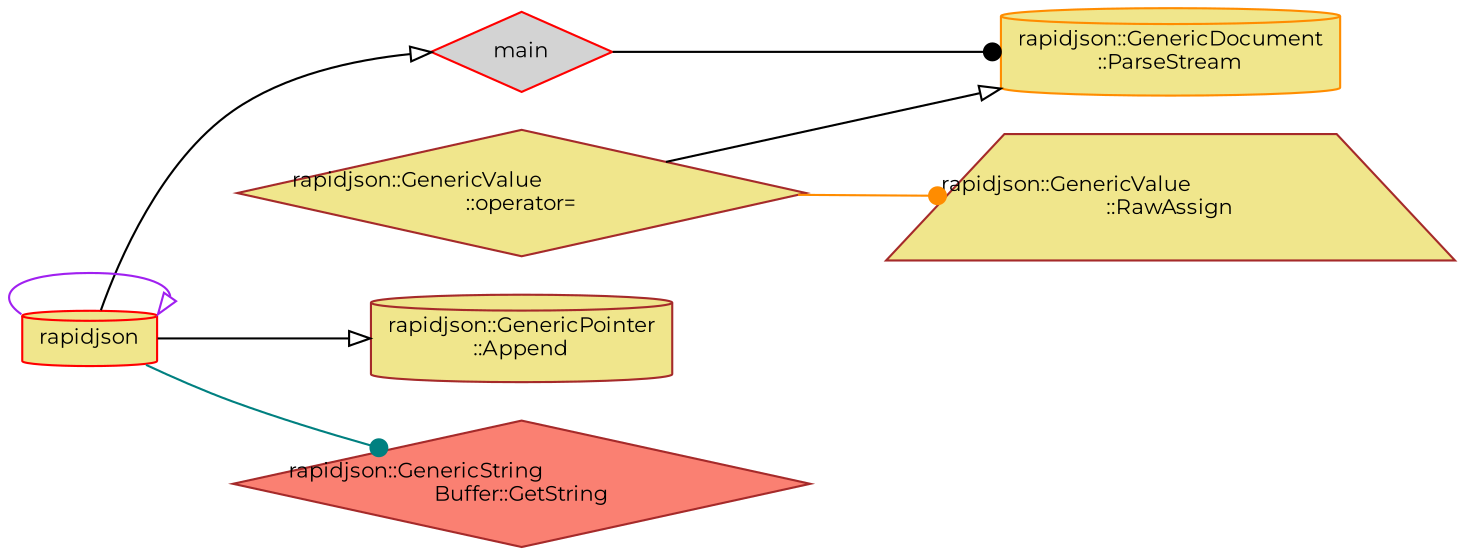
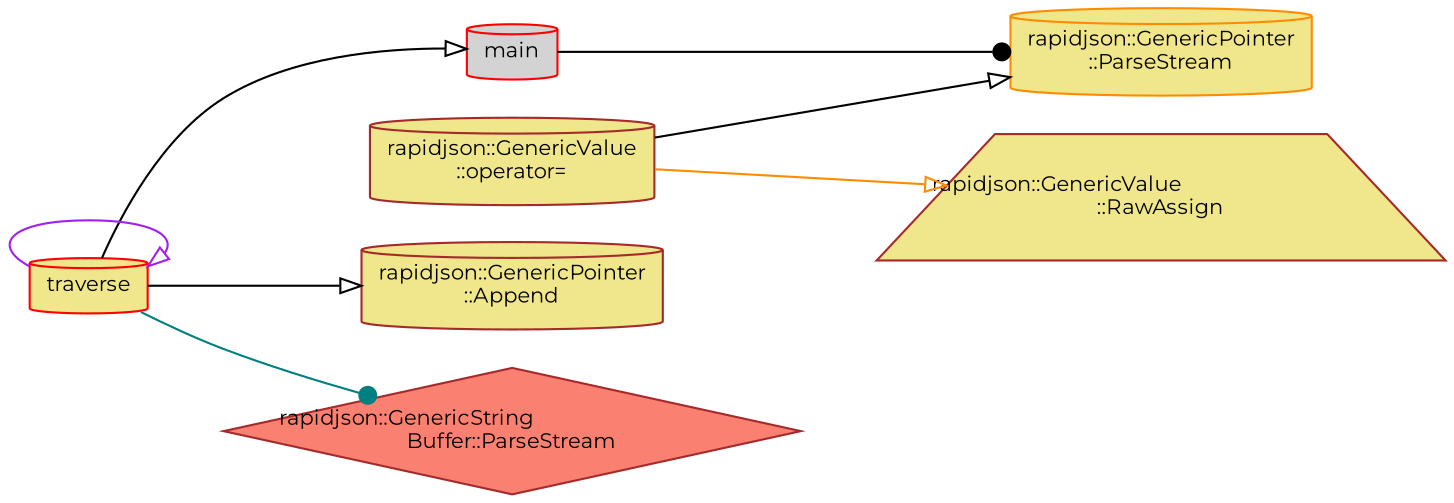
node "main": shape diamond -> cylinder
node "rapidjson::GenericDocument ::ParseStream": label "rapidjson::GenericDocument ::ParseStream" -> "rapidjson::GenericPointer ::ParseStream"
node "rapidjson::GenericValue ::operator=": shape diamond -> cylinder
edge "rapidjson::GenericValue ::operator=" -> "rapidjson::GenericValue ::RawAssign": arrowhead dot -> onormal
node "rapidjson": label "rapidjson" -> "traverse"
node "rapidjson::GenericString Buffer::GetString": label "rapidjson::GenericString Buffer::GetString" -> "rapidjson::GenericString Buffer::ParseStream"
